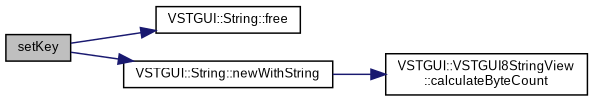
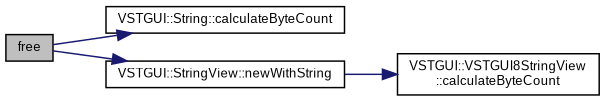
node "VSTGUI::String::free": label "VSTGUI::String::free" -> "VSTGUI::String::calculateByteCount"
node "setKey": label "setKey" -> "free"
node "VSTGUI::String::newWithString": label "VSTGUI::String::newWithString" -> "VSTGUI::StringView::newWithString"
